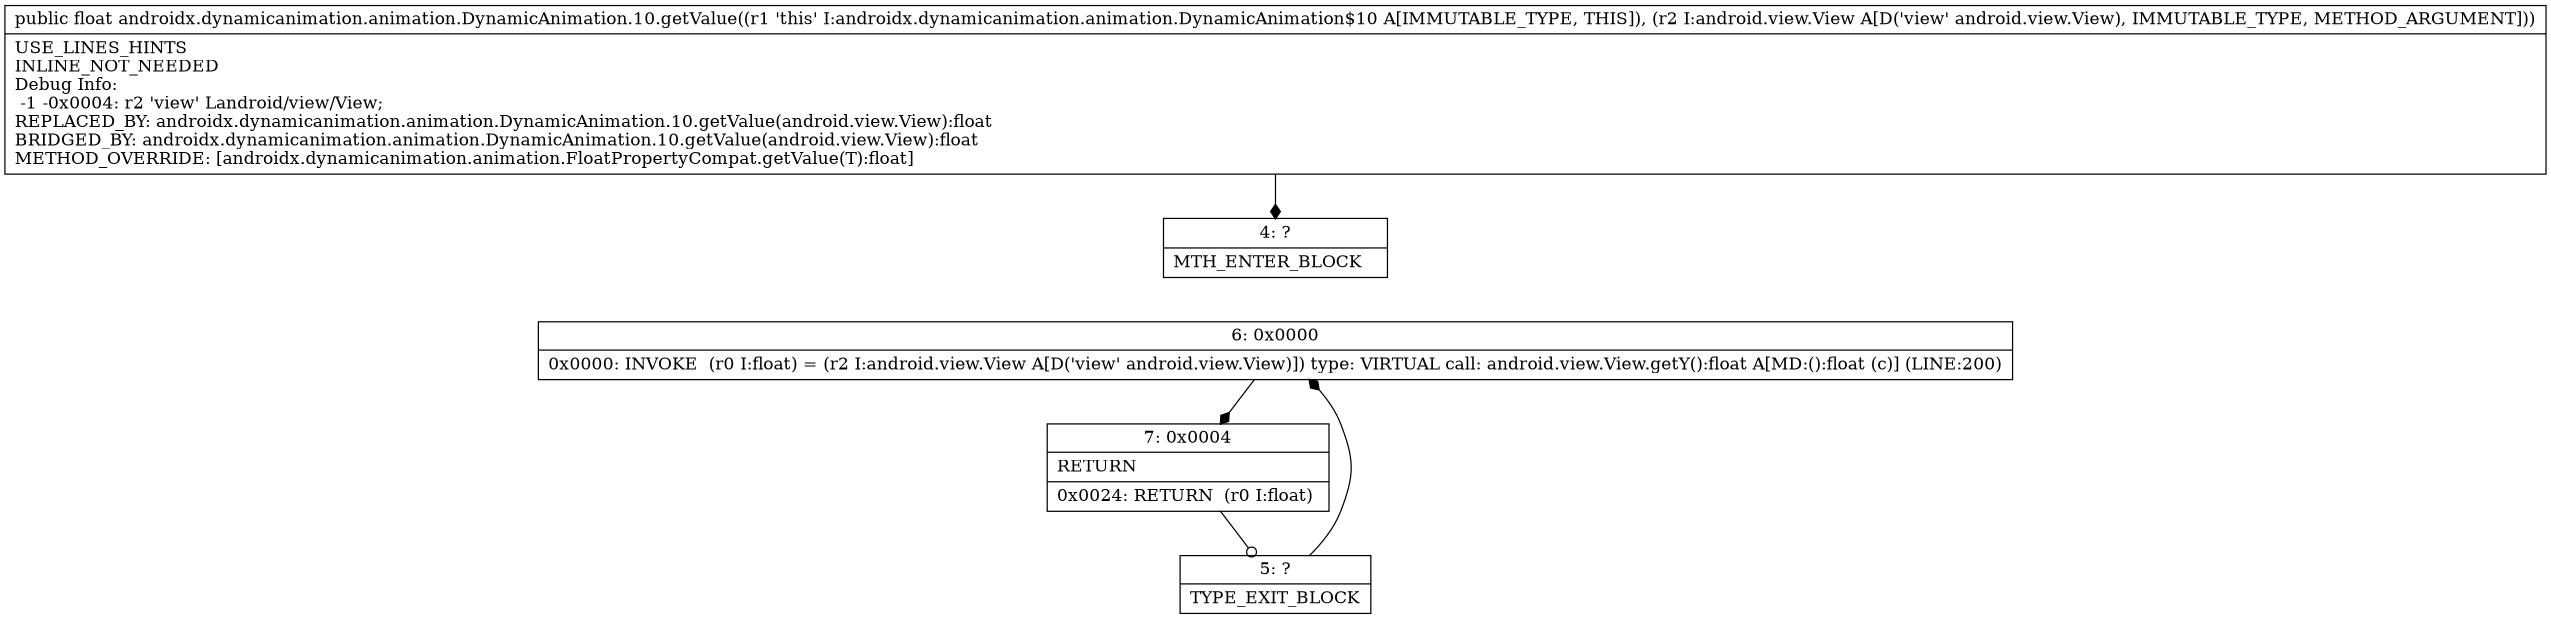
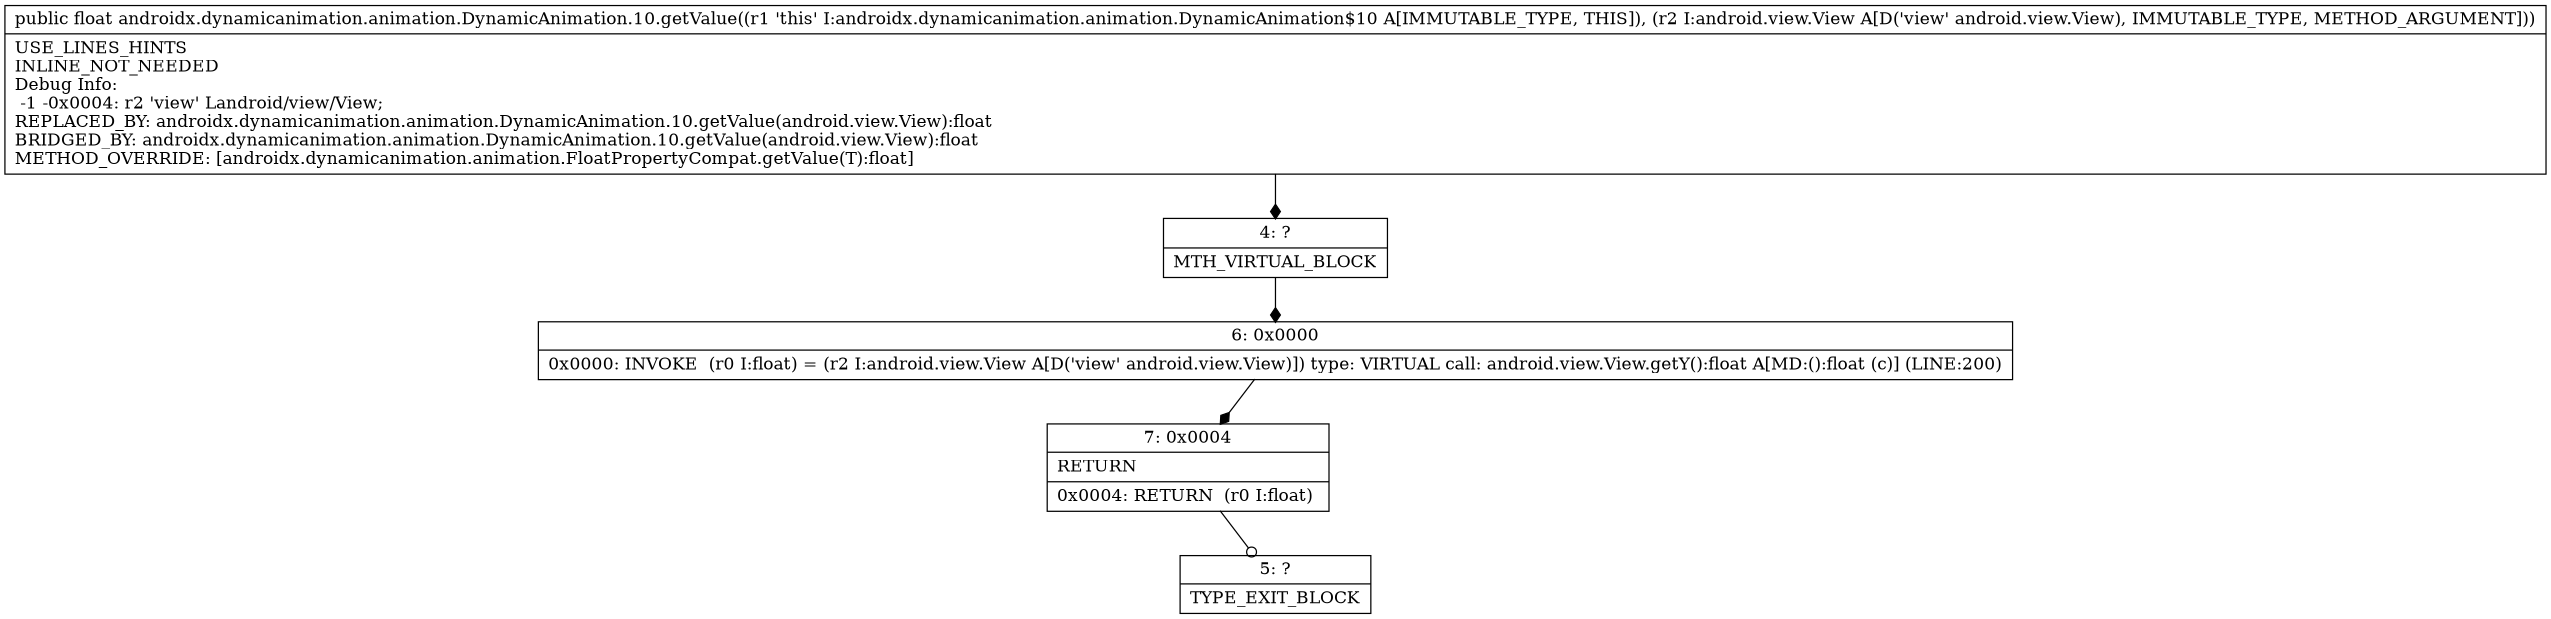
node "4: ?": text "MTH_ENTER_BLOCK" -> "MTH_VIRTUAL_BLOCK"
edge "5: ?" -> "6: 0x0000": now "4: ?" -> "6: 0x0000"
node "7: 0x0004": text "0x0024: RETURN  (r0 I:float)" -> "0x0004: RETURN  (r0 I:float)"
